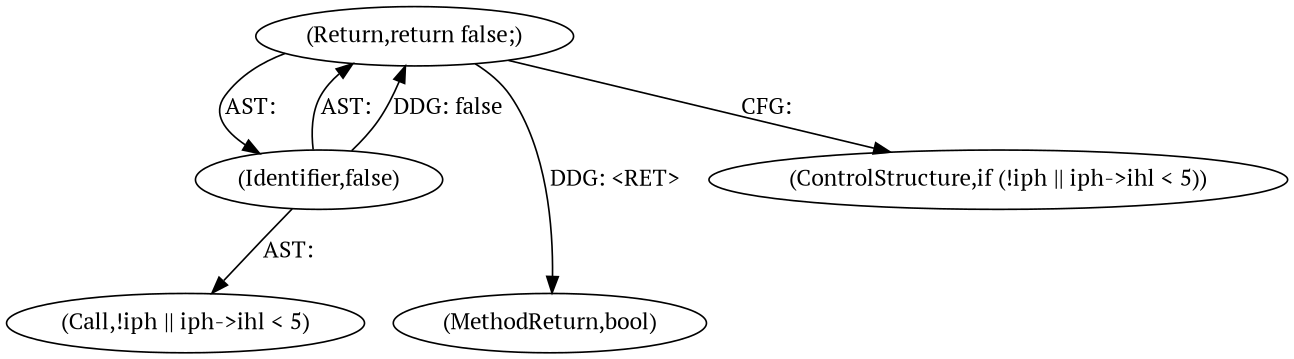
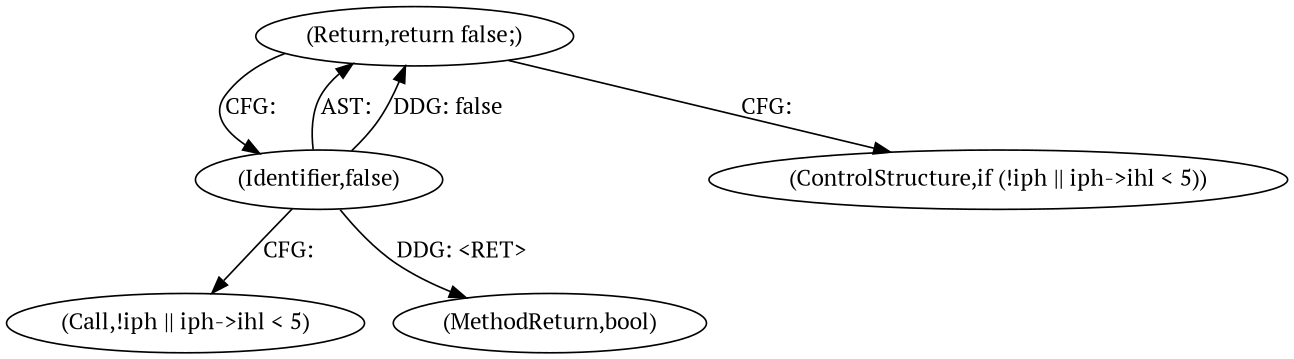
edge "(Return,return false;)" -> "(Identifier,false)": label "AST: " -> "CFG: "
edge "(Return,return false;)" -> "(MethodReturn,bool)": now "(Identifier,false)" -> "(MethodReturn,bool)"
edge "(Identifier,false)" -> "(Call,!iph || iph->ihl < 5)": label "AST: " -> "CFG: "
